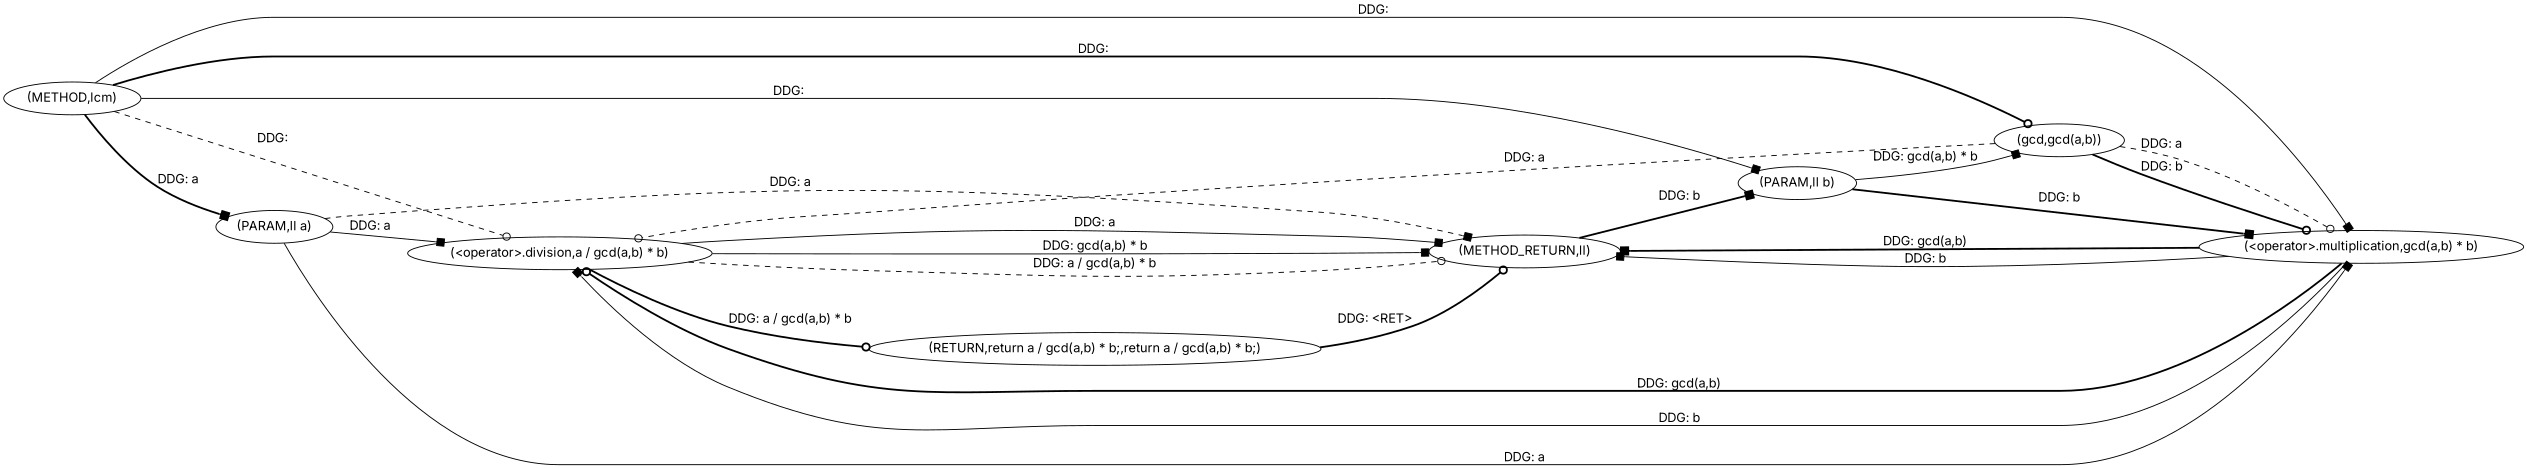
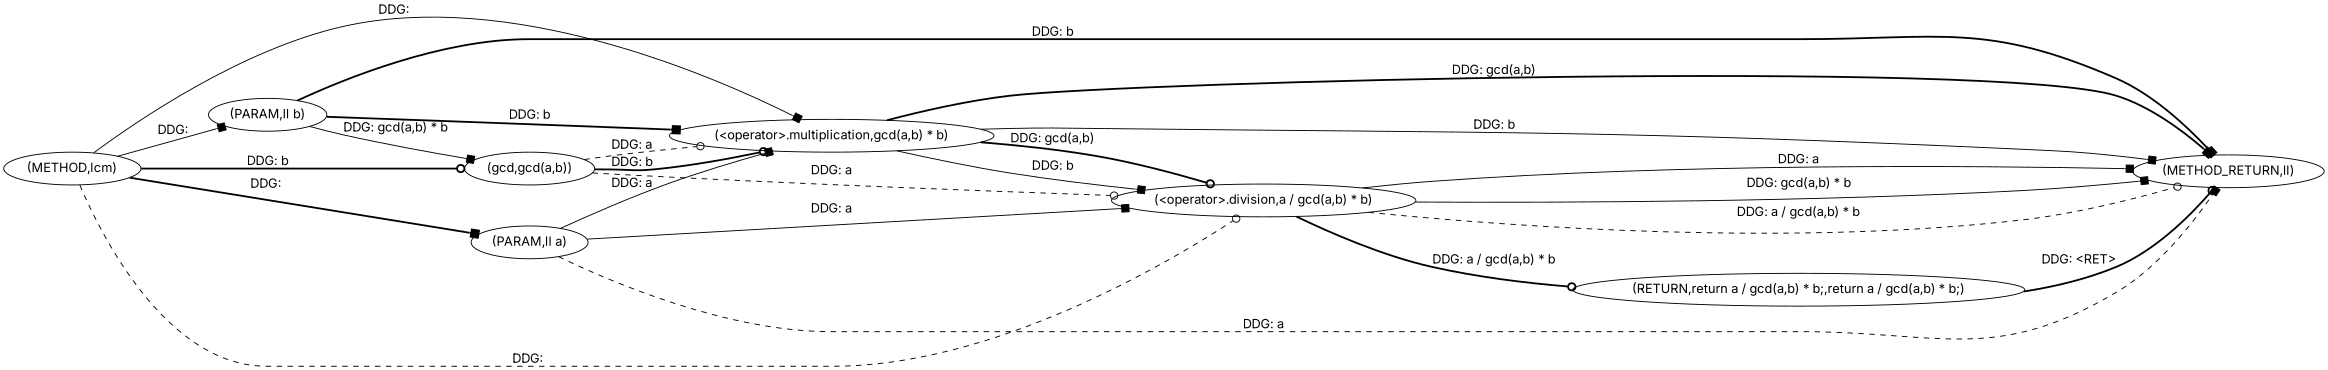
edge "(METHOD,lcm)" -> "(gcd,gcd(a,b))": label "DDG: " -> "DDG: b"
edge "(METHOD,lcm)" -> "(PARAM,ll a)": label "DDG: a" -> "DDG: "
edge "(METHOD_RETURN,ll)" -> "(PARAM,ll b)": reversed
